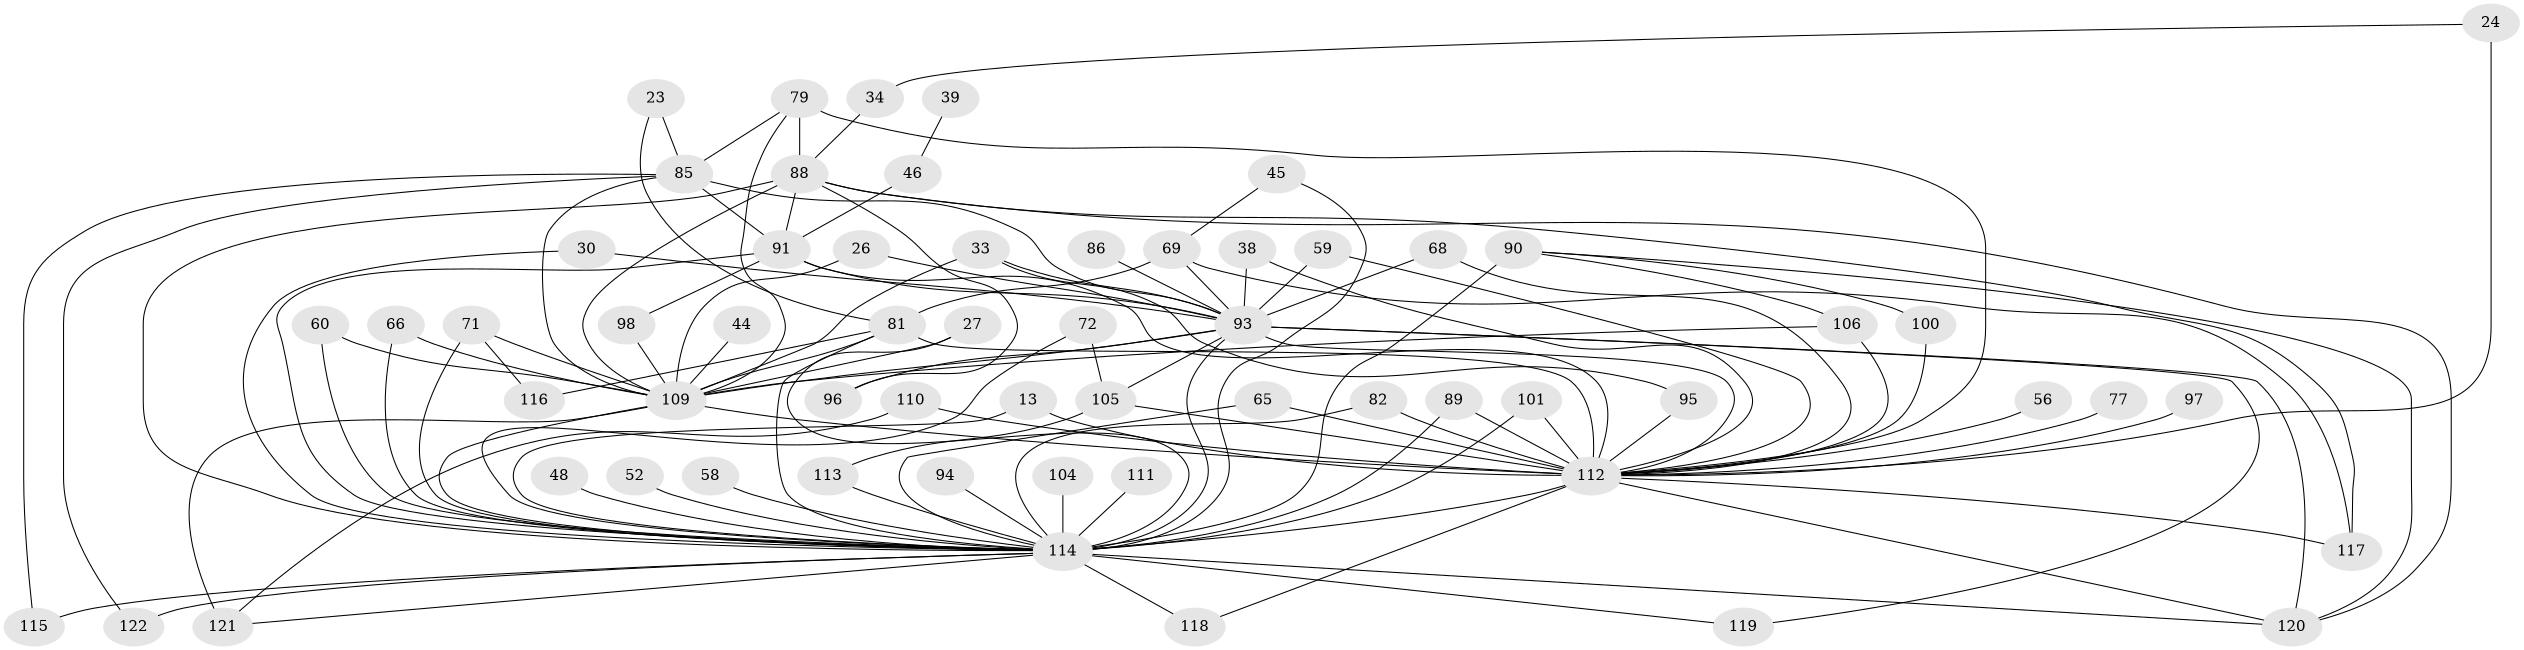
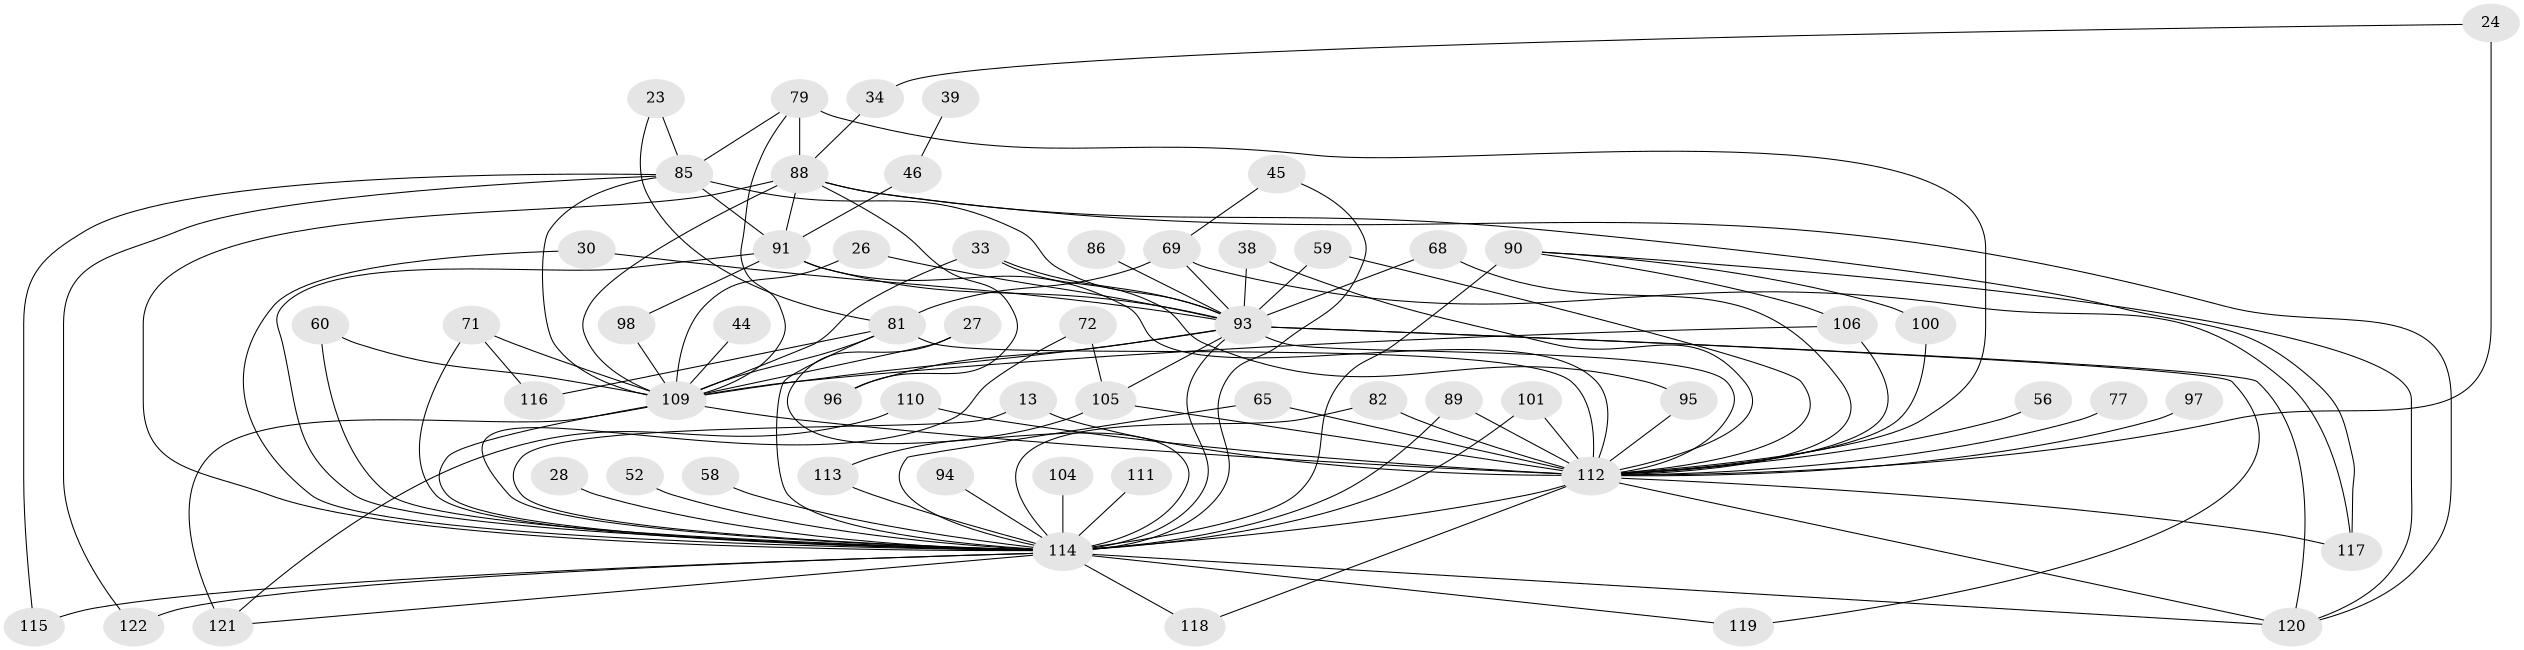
node "66": removed
node "48": label "48" -> "28"
